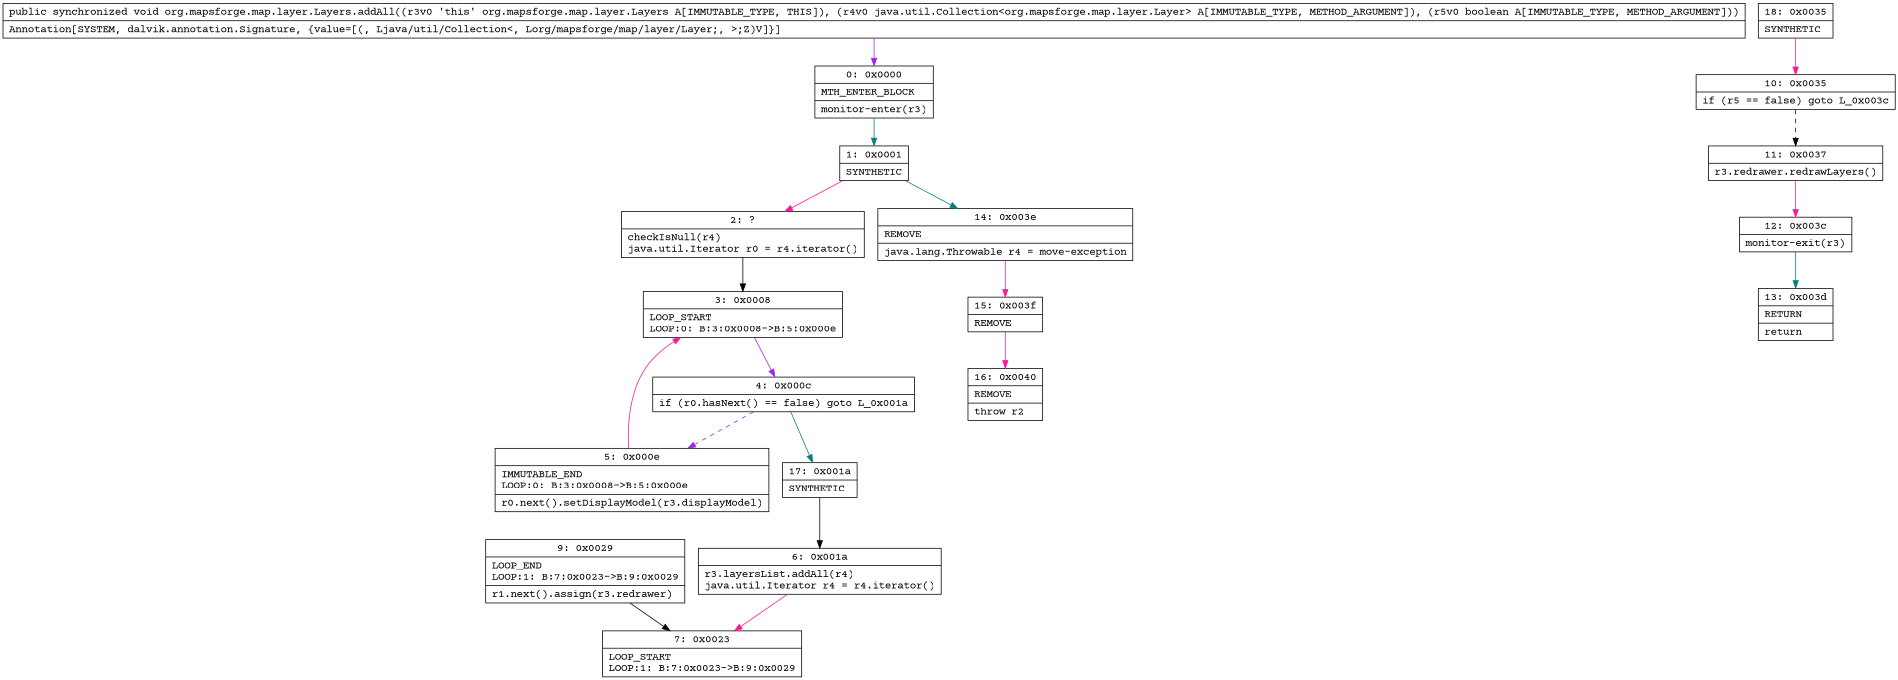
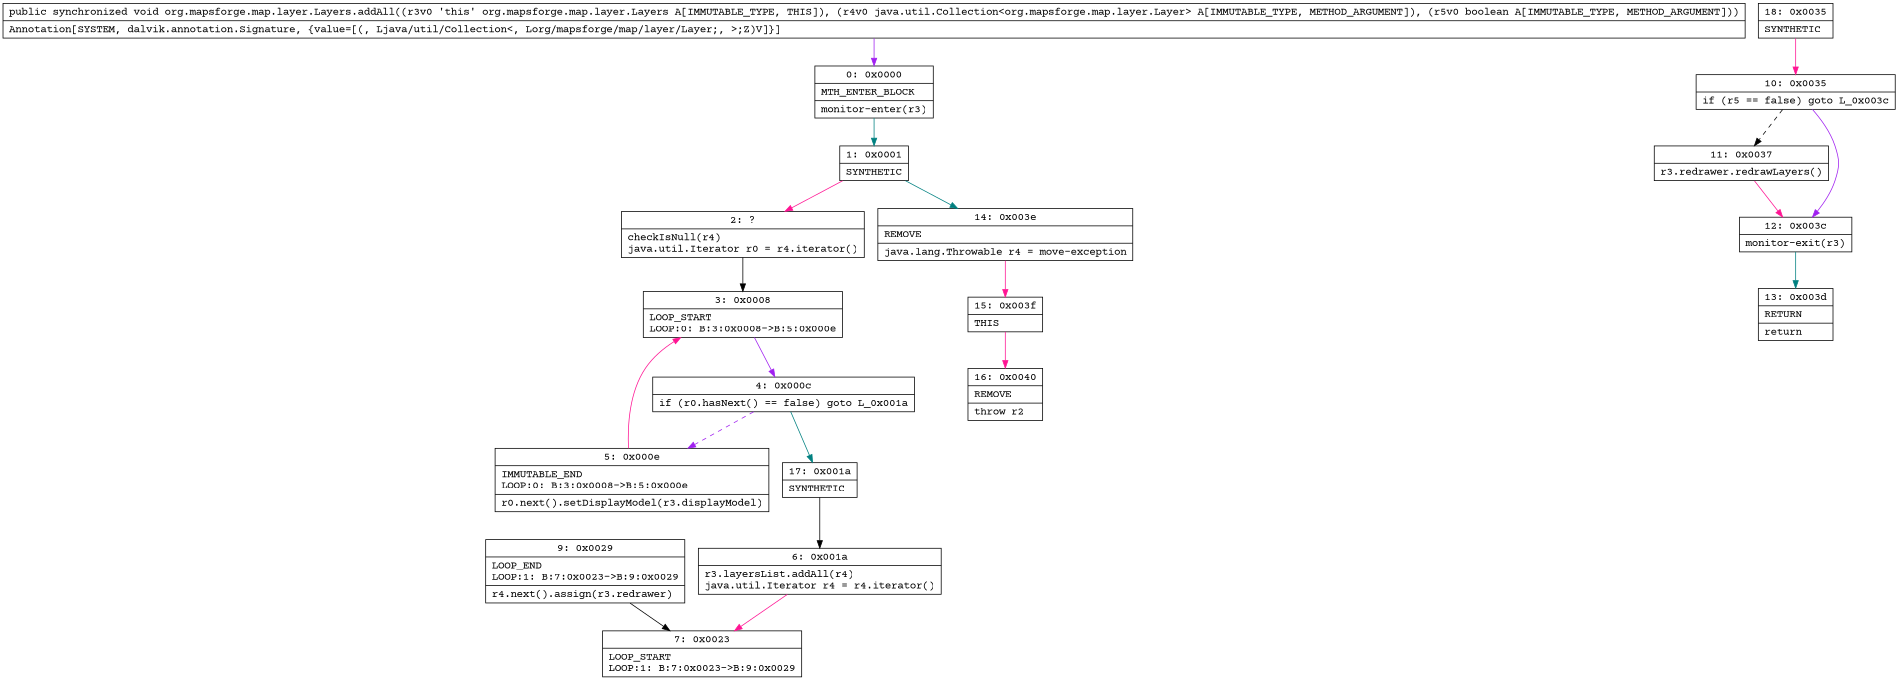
edge "10: 0x0035" -> "12: 0x003c": added
node "15: 0x003f": text "REMOVE" -> "THIS"
node "9: 0x0029": text "r1.next().assign(r3.redrawer)" -> "r4.next().assign(r3.redrawer)"
